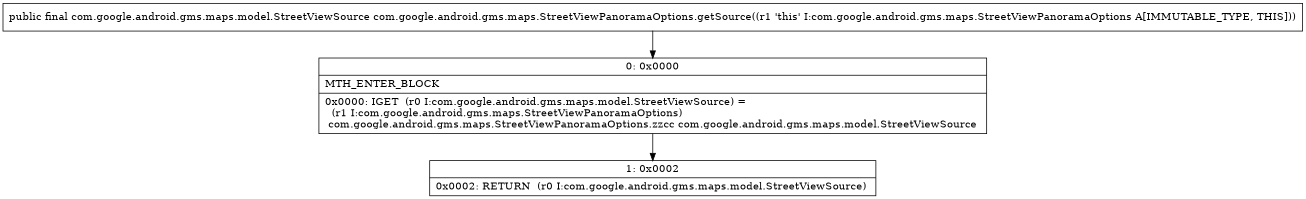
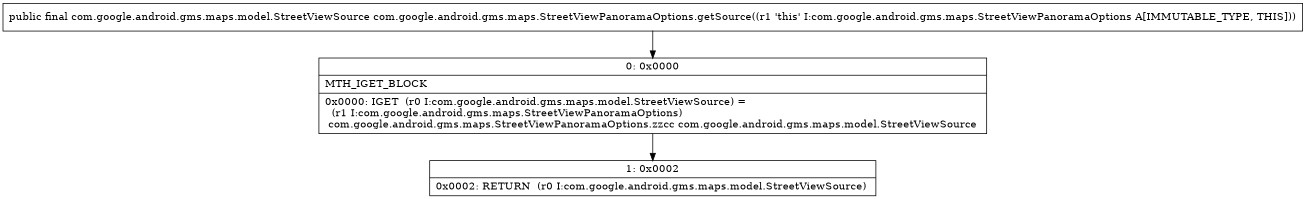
node "0: 0x0000": text "MTH_ENTER_BLOCK" -> "MTH_IGET_BLOCK"
